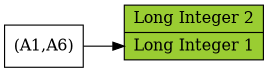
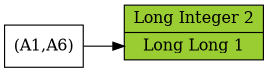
node "Long Integer 2": text "Long Integer 1" -> "Long Long 1"
